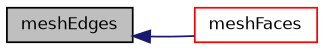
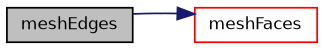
edge "meshFaces" -> "meshEdges": reversed
